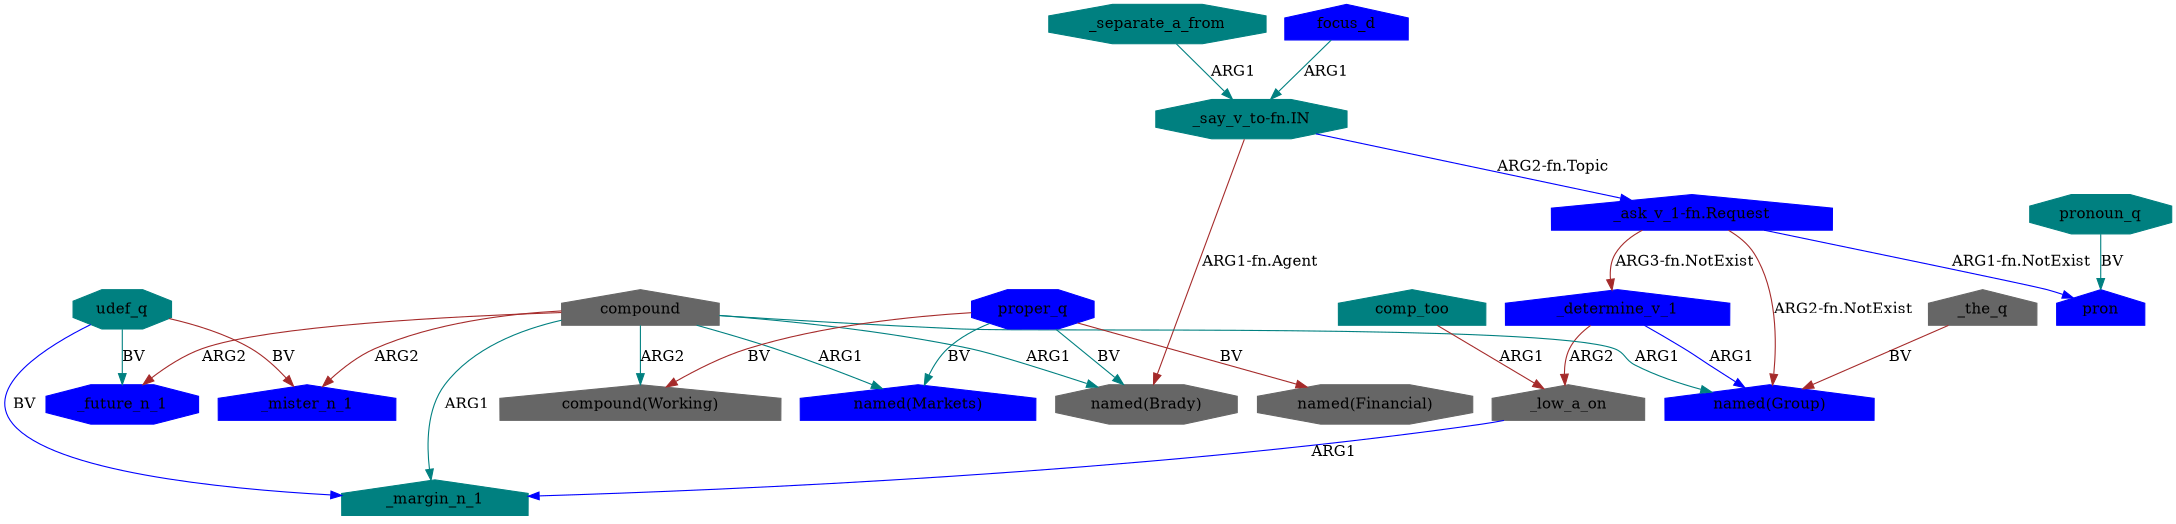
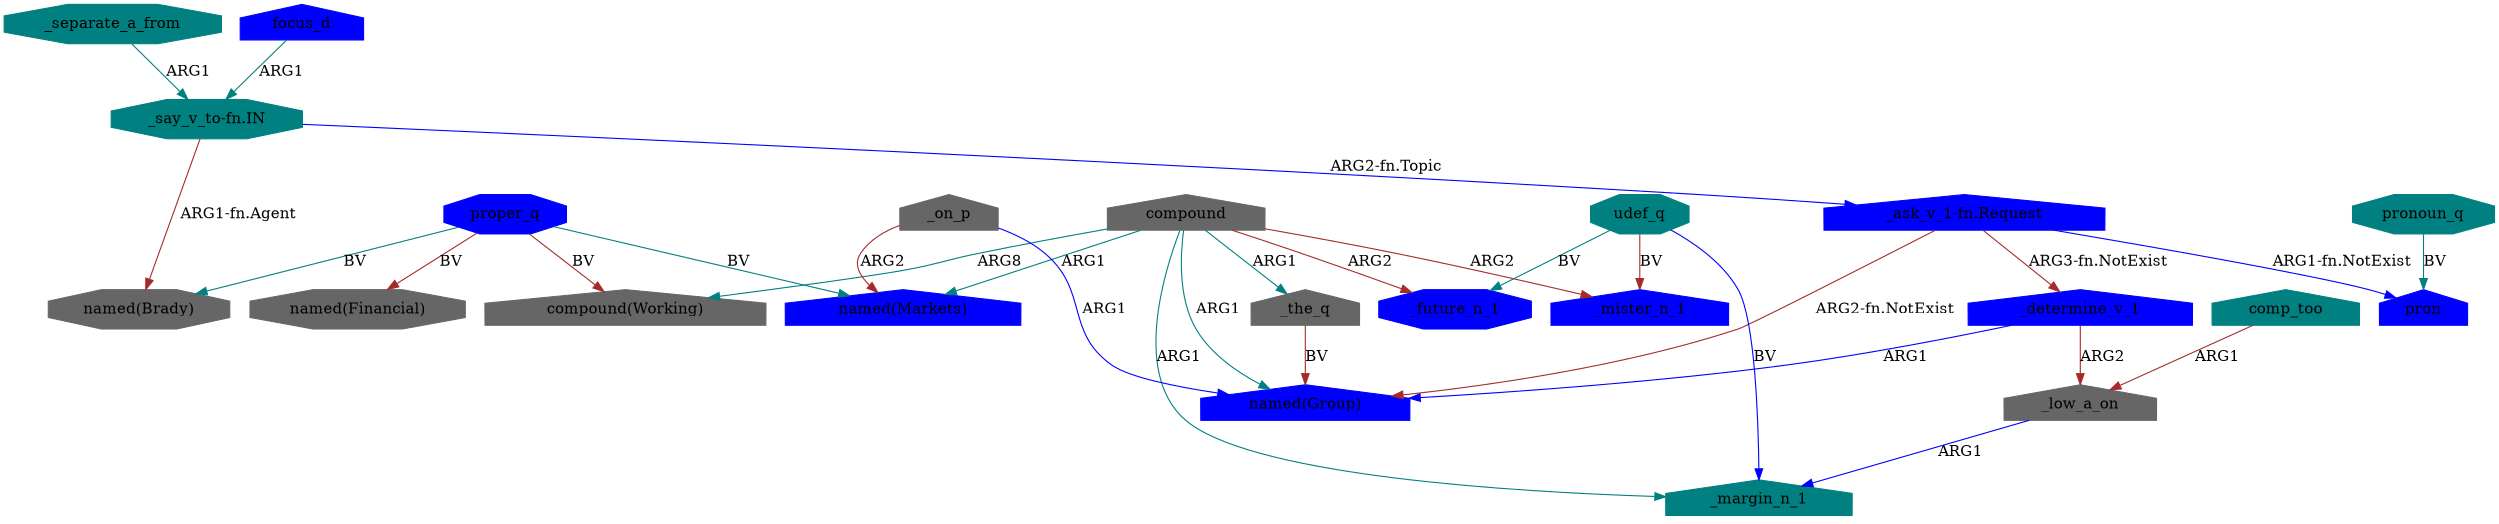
node "_on_p": added
edge "compound" -> "named(Brady)": now "compound" -> "_the_q"
edge "compound" -> "compound(Working)": label "ARG2" -> "ARG8"
